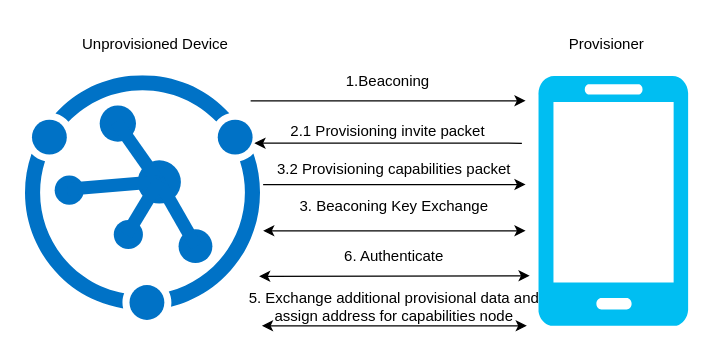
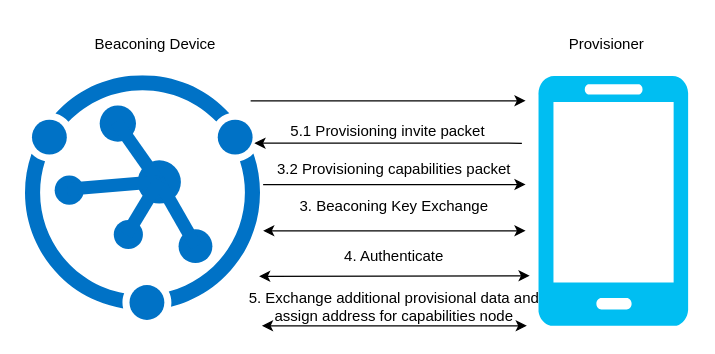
node "Unprovisioned Device": label "Unprovisioned Device" -> "Beaconing Device"
node "1.Beaconing": removed
node "2.1 Provisioning invite packet": label "2.1 Provisioning invite packet" -> "5.1 Provisioning invite packet"
node "6. Authenticate": label "6. Authenticate" -> "4. Authenticate"
